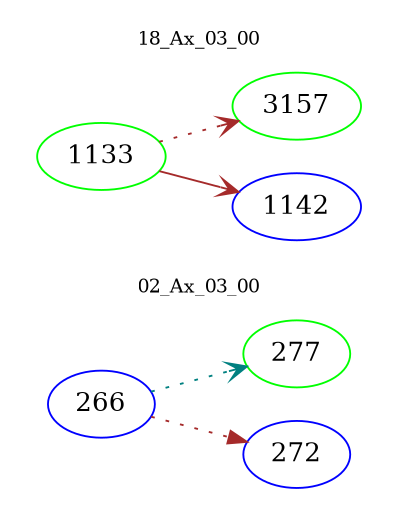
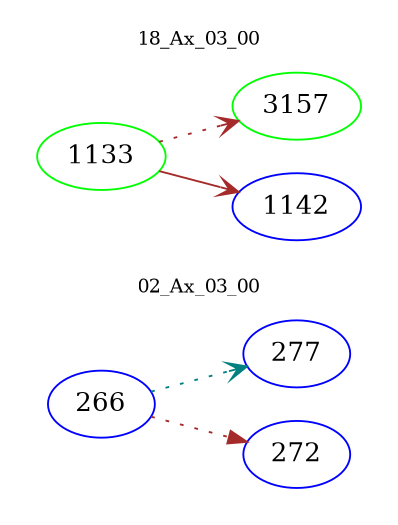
node "277": color green -> blue
